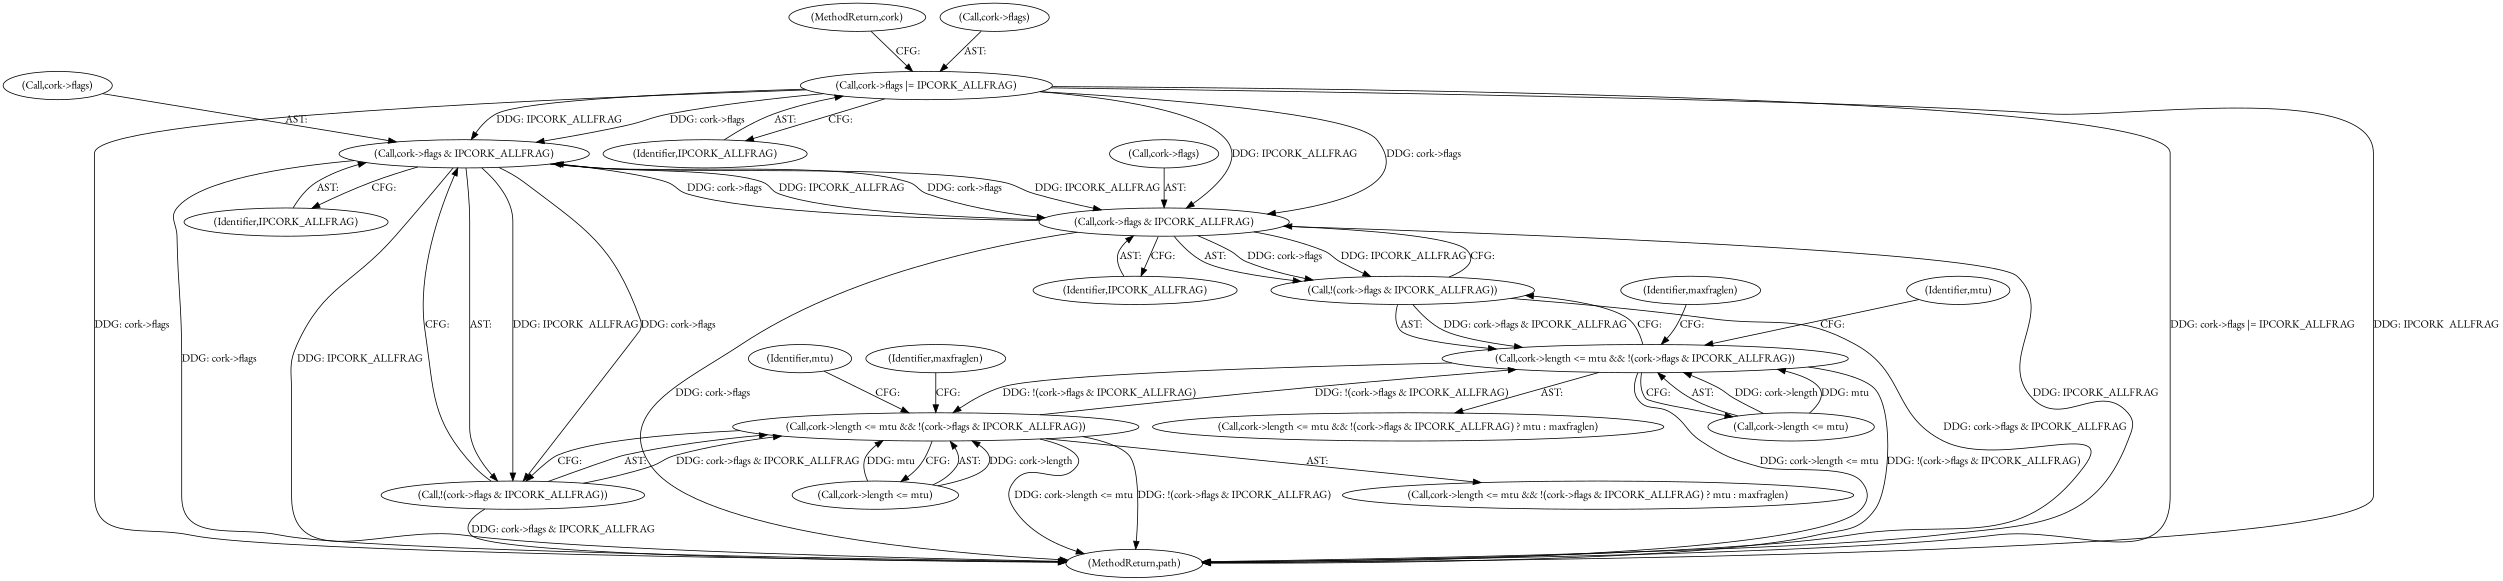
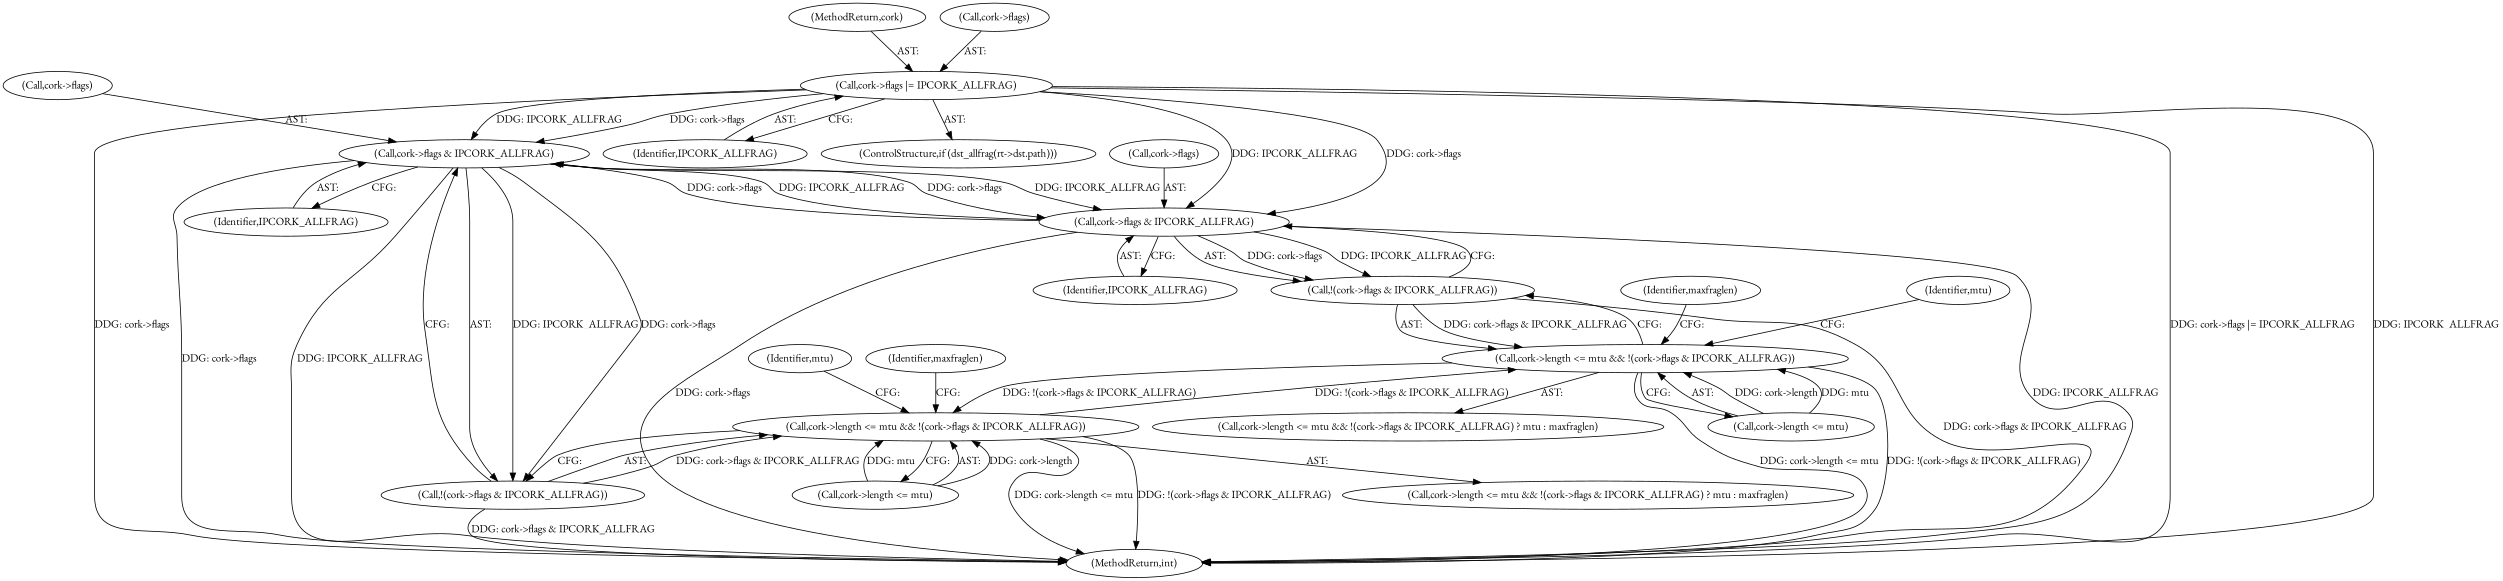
edge "(MethodReturn,cork)" -> "(Call,cork->flags |= IPCORK_ALLFRAG)": label "CFG: " -> "AST: "
node "(ControlStructure,if (dst_allfrag(rt->dst.path)))": added
node "(MethodReturn,path)": label "(MethodReturn,path)" -> "(MethodReturn,int)"
